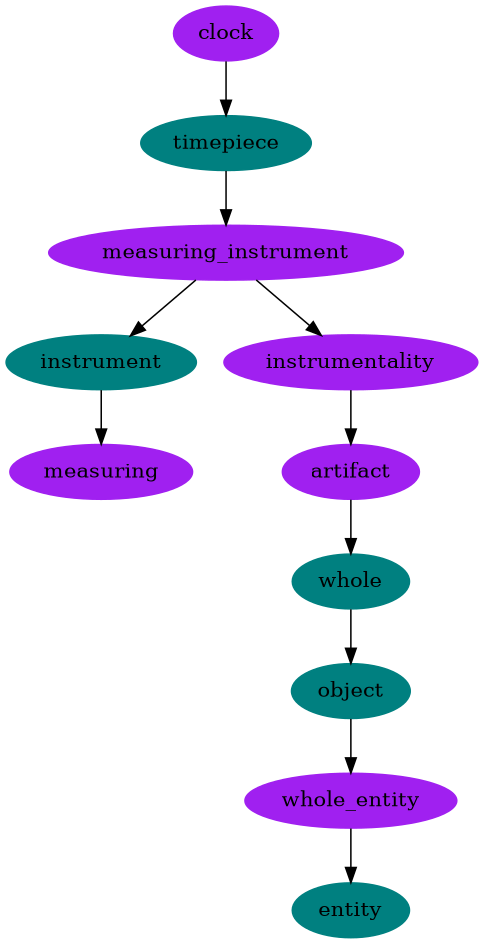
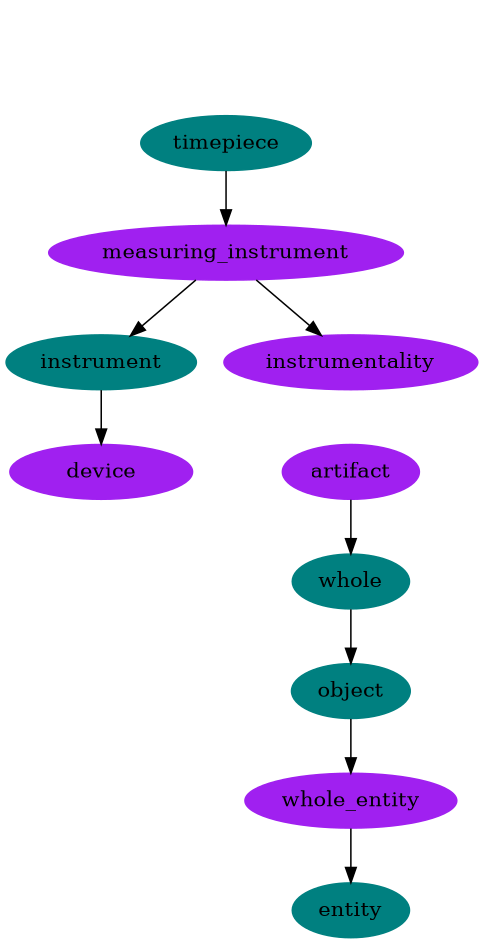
node "clock": removed
edge "instrumentality" -> "artifact": removed
node "measuring": label "measuring" -> "device"
